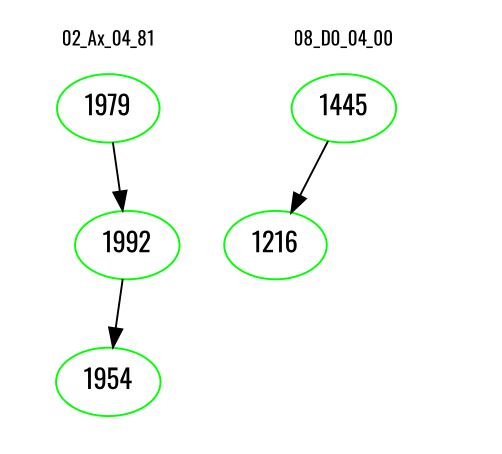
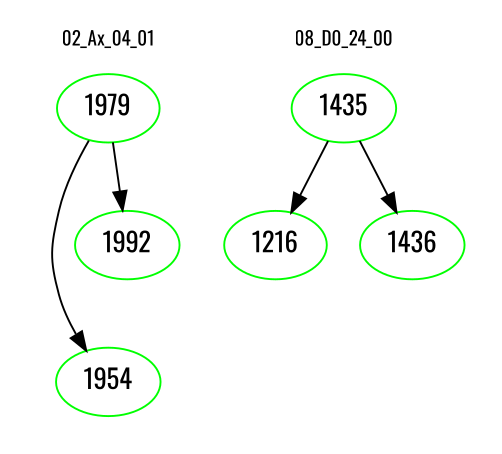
cluster "02_Ax_04_81": label "02_Ax_04_81" -> "02_Ax_04_01"
cluster "08_D0_04_00": label "08_D0_04_00" -> "08_D0_24_00"
node "1445": label "1445" -> "1435"
node "1436": added
edge "1992" -> "1954": now "1979" -> "1954"
